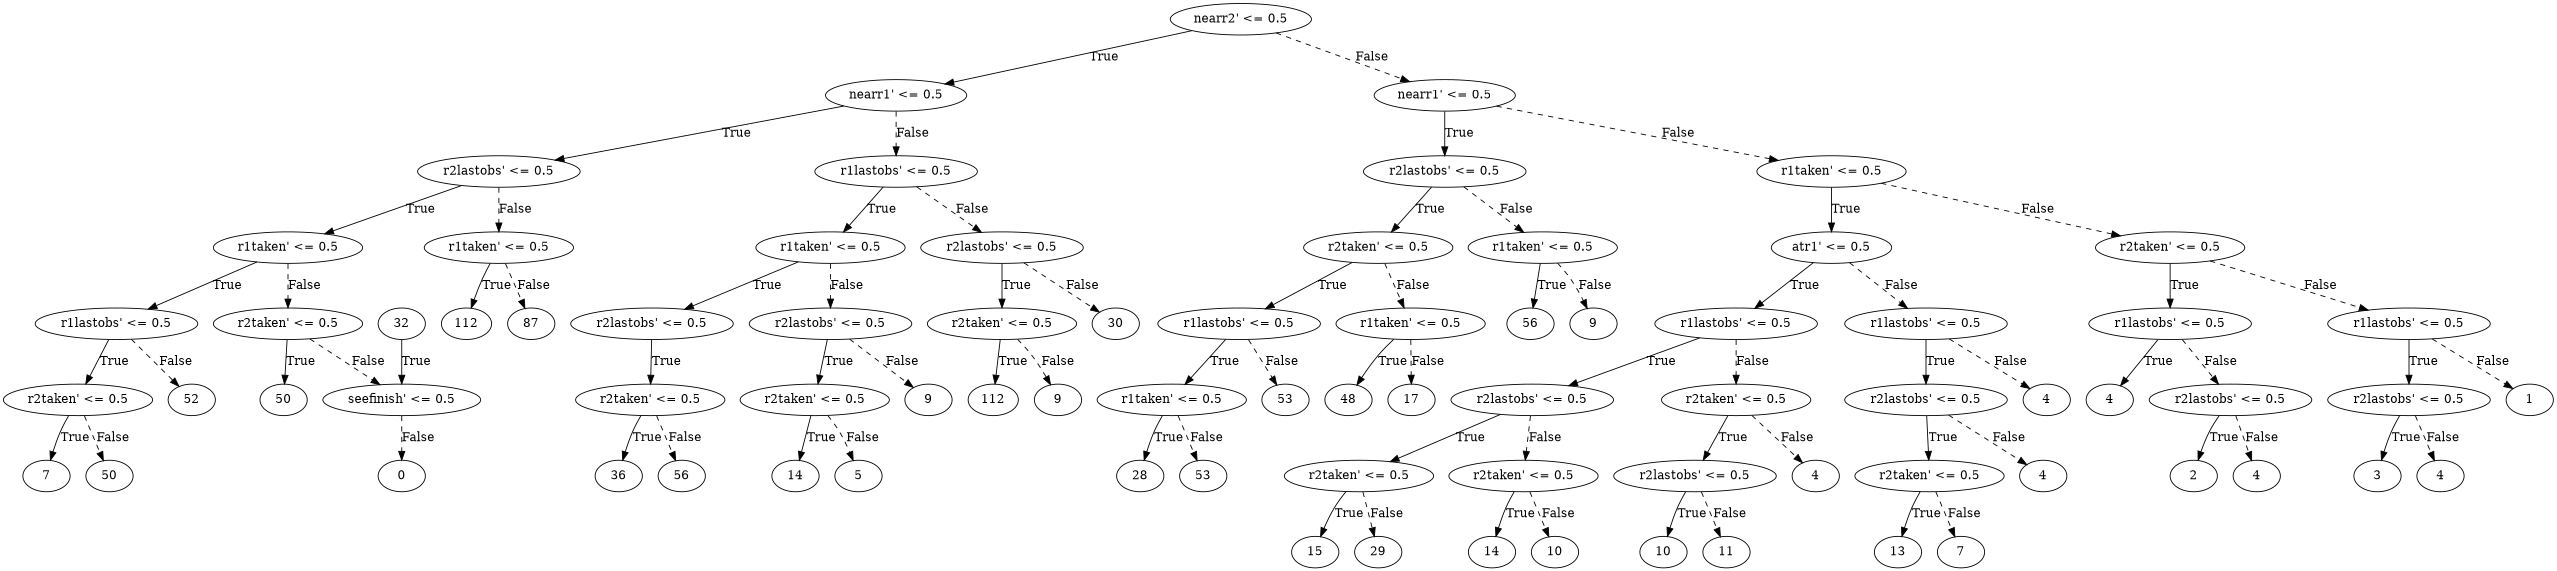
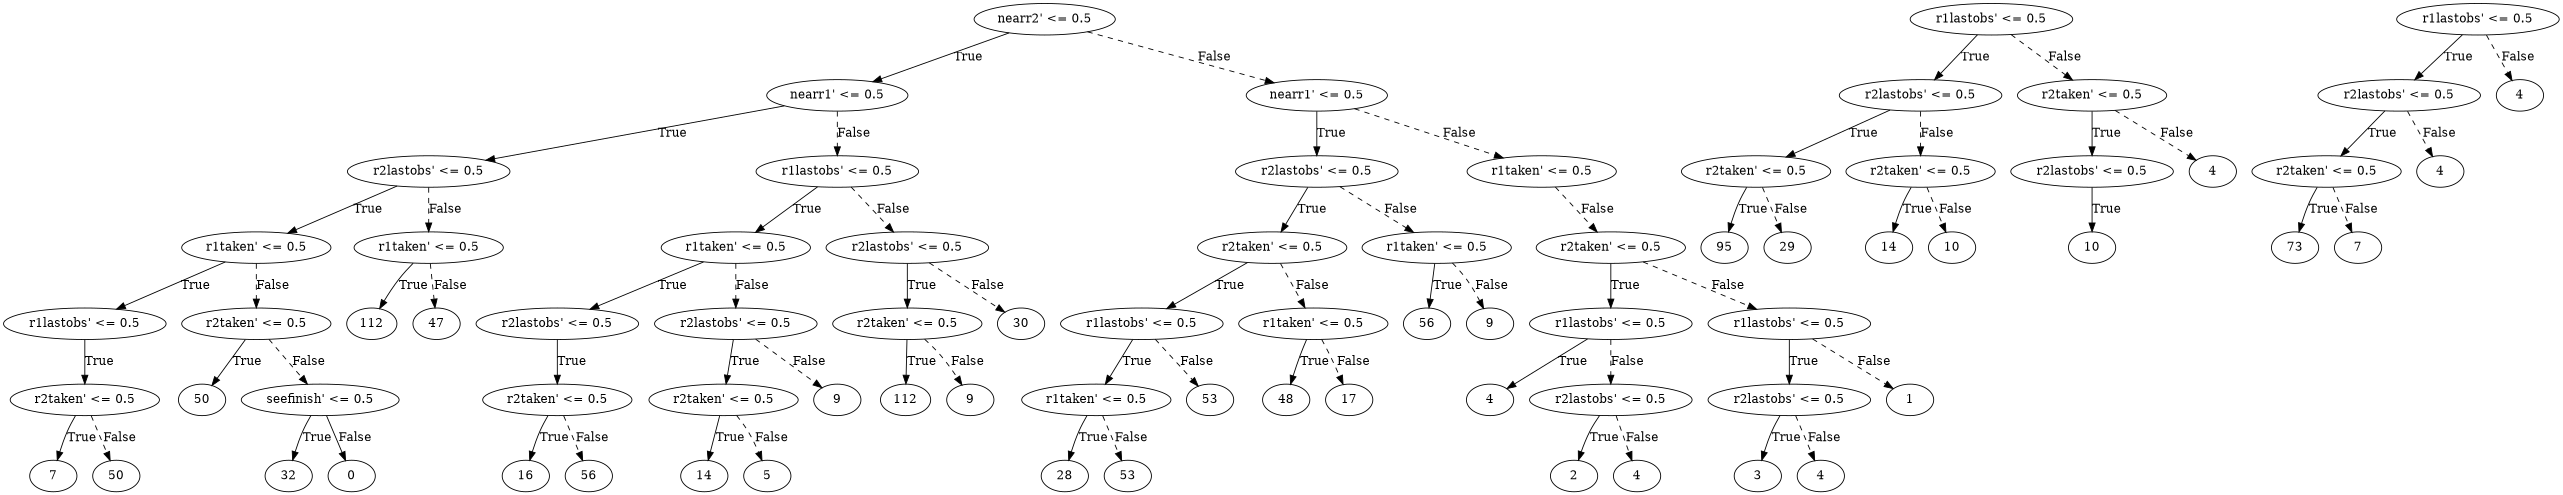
node "atr1' <= 0.5": removed
node "87": label "87" -> "47"
edge "32" -> "seefinish' <= 0.5": reversed
node "52": removed
edge "seefinish' <= 0.5" -> "0": style dashed -> solid
node "36": label "36" -> "16"
node "15": label "15" -> "95"
node "11": removed
node "13": label "13" -> "73"
